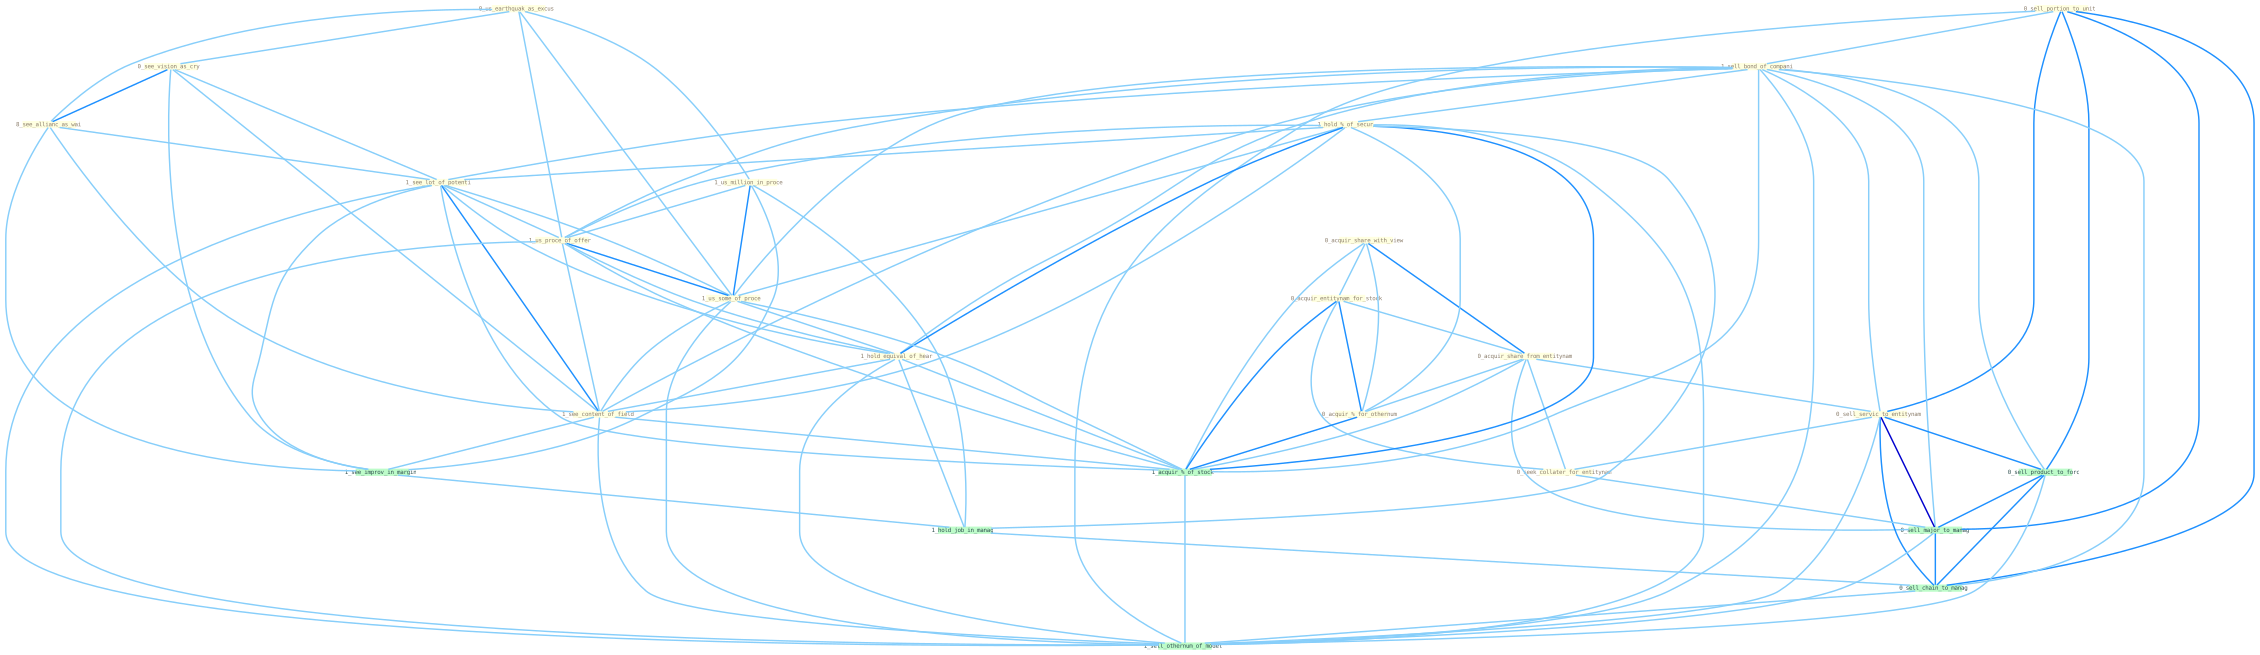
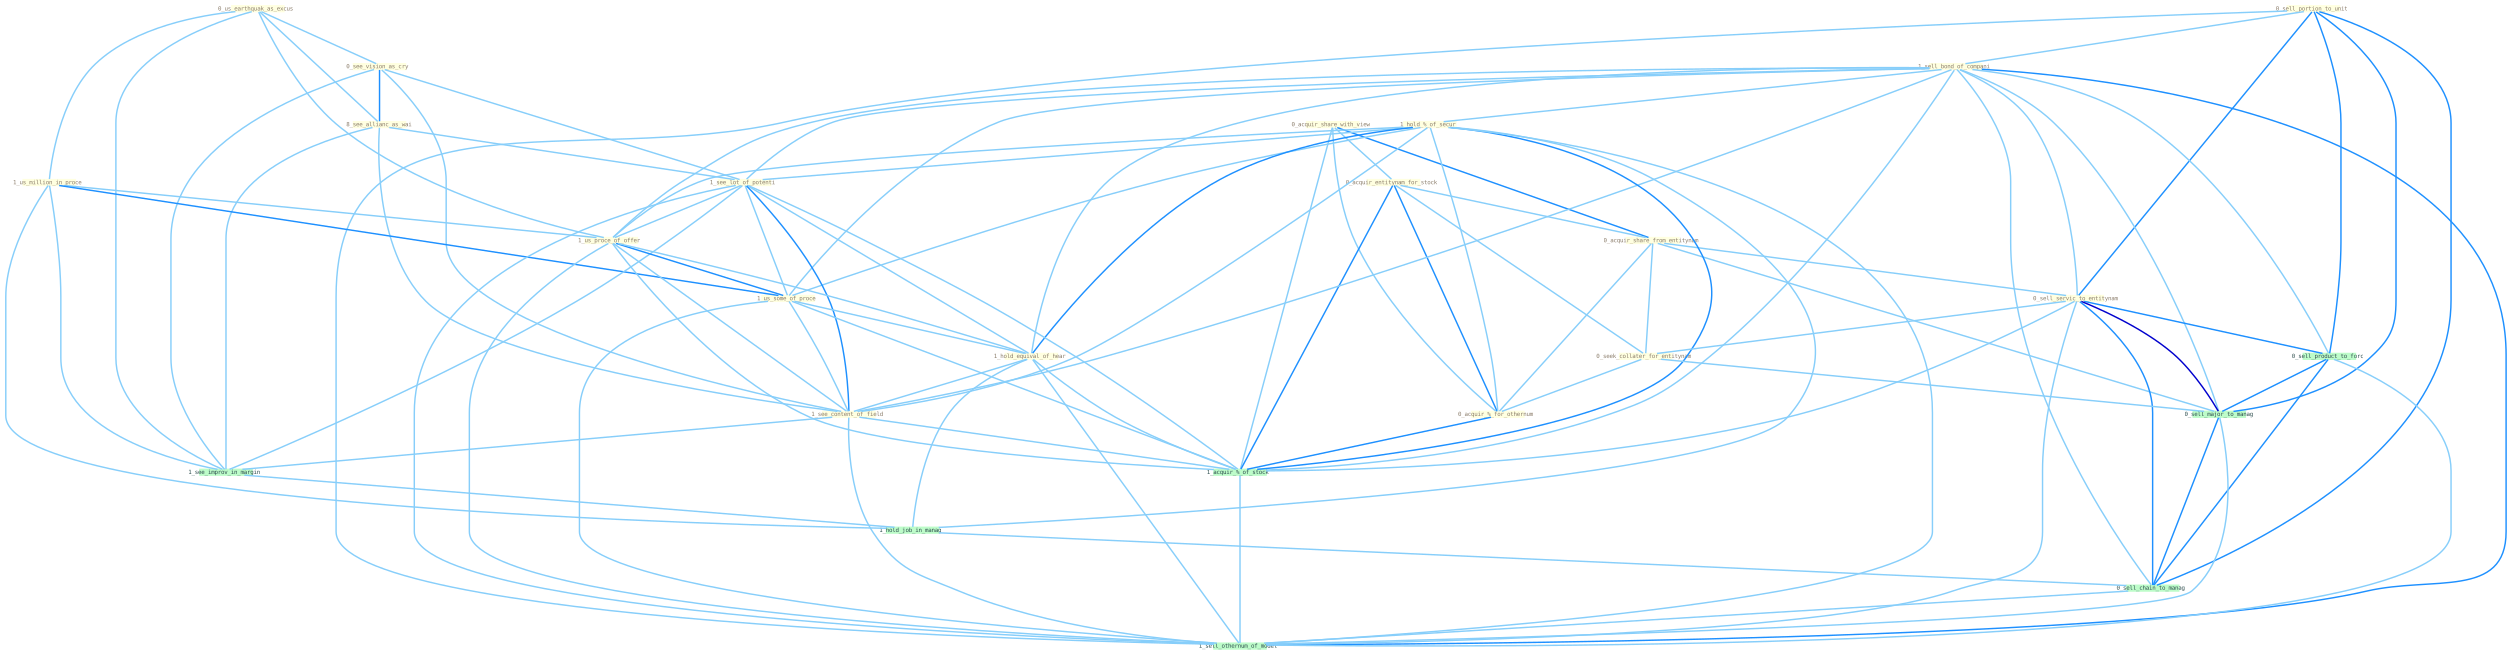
edge "0_us_earthquak_as_excus" -- "1_us_some_of_proce": now "0_us_earthquak_as_excus" -- "1_see_improv_in_margin"
edge "0_seek_collater_for_entitynam" -- "0_acquir_%_for_othernum": added
edge "0_acquir_share_from_entitynam" -- "1_acquir_%_of_stock": now "0_sell_servic_to_entitynam" -- "1_acquir_%_of_stock"
edge "1_sell_bond_of_compani" -- "1_sell_othernum_of_model": color #87cefa -> #1e90ff
